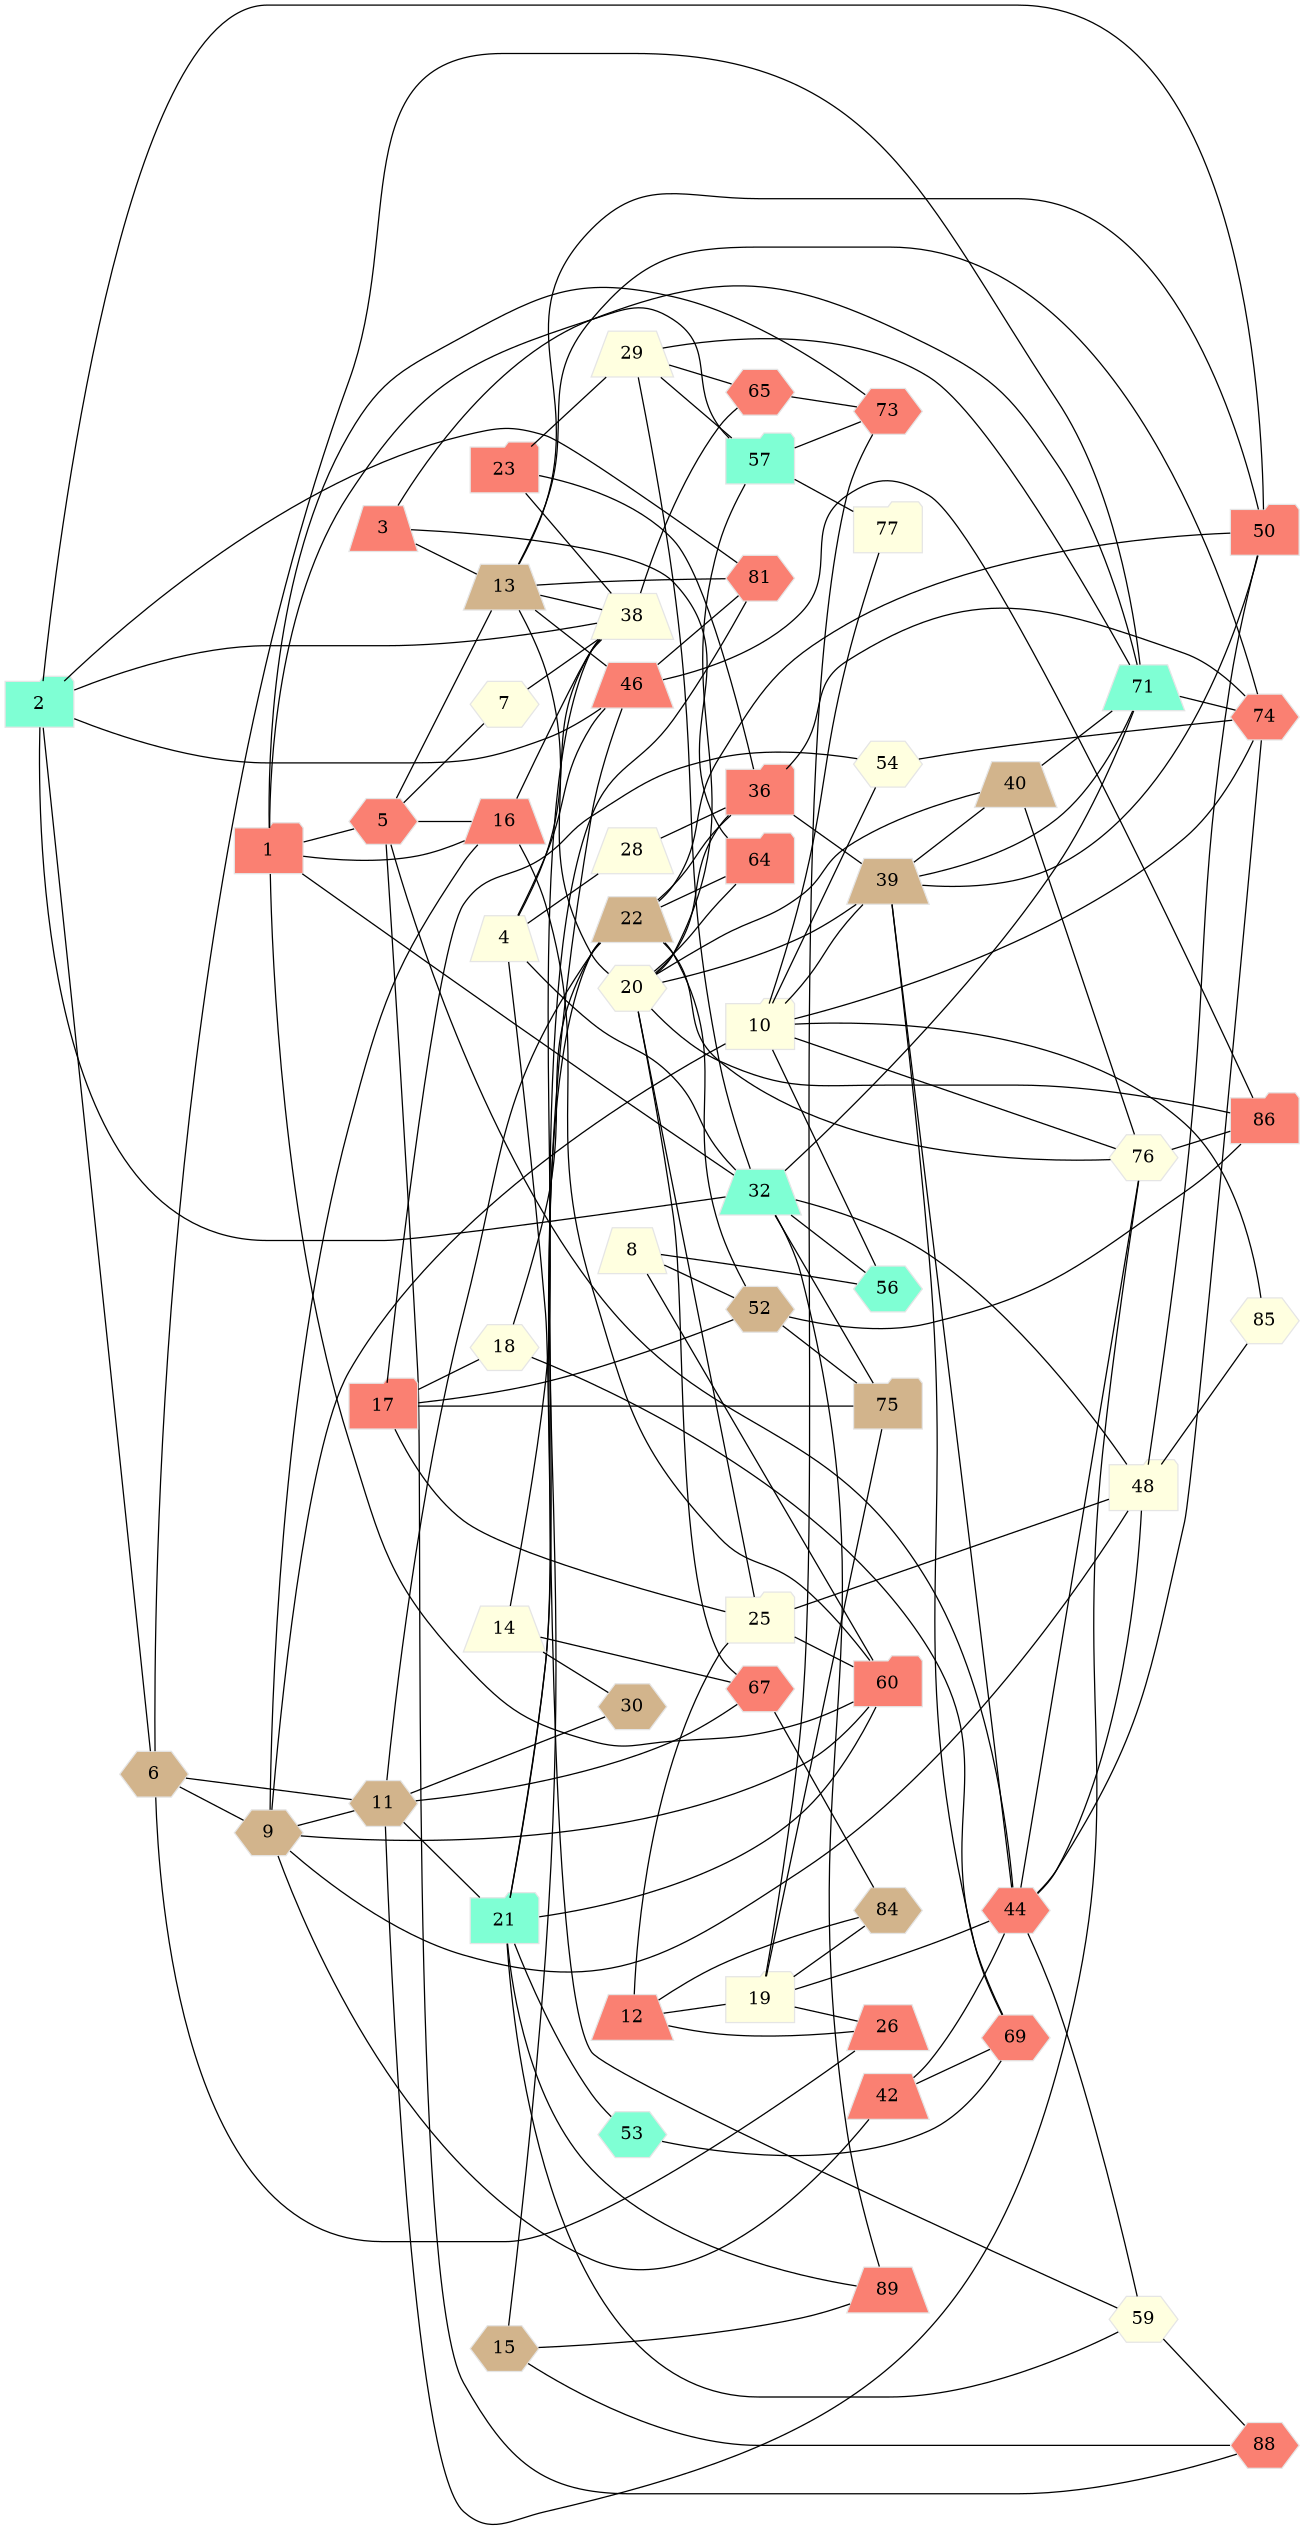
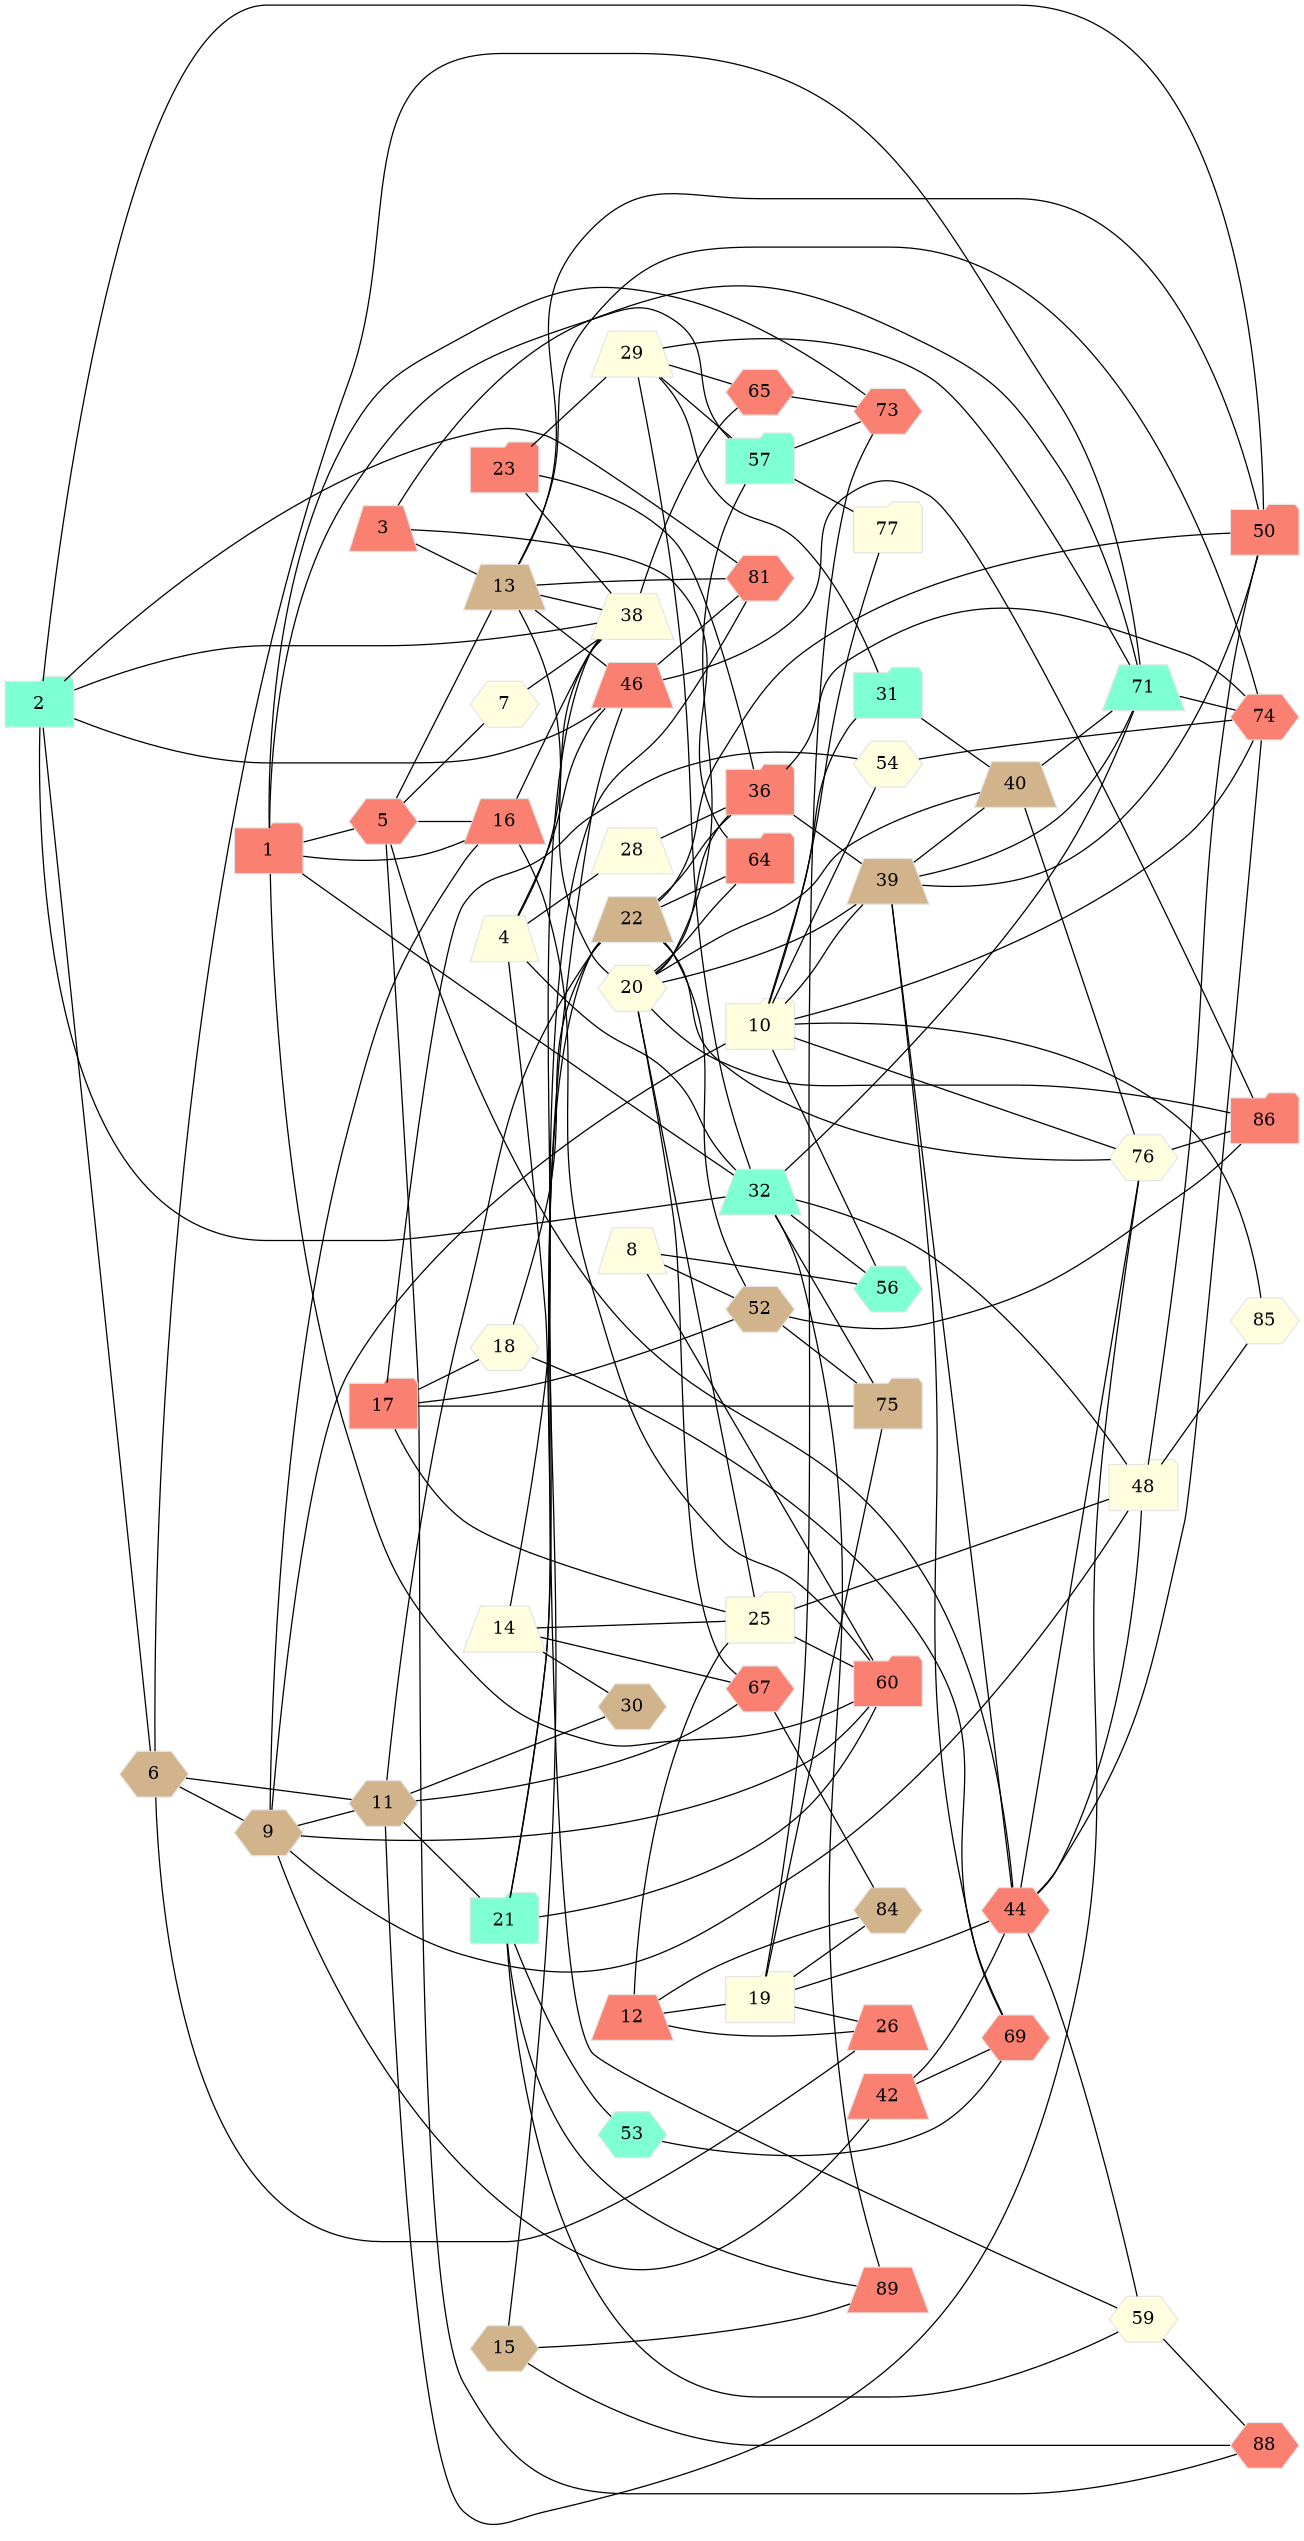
node "31": added
edge "25" -- "14": added
